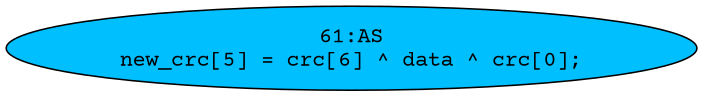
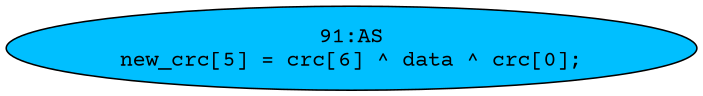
node "61:AS new_crc[5] = crc[6] ^ data ^ crc[0];": label "61:AS new_crc[5] = crc[6] ^ data ^ crc[0];" -> "91:AS new_crc[5] = crc[6] ^ data ^ crc[0];"
